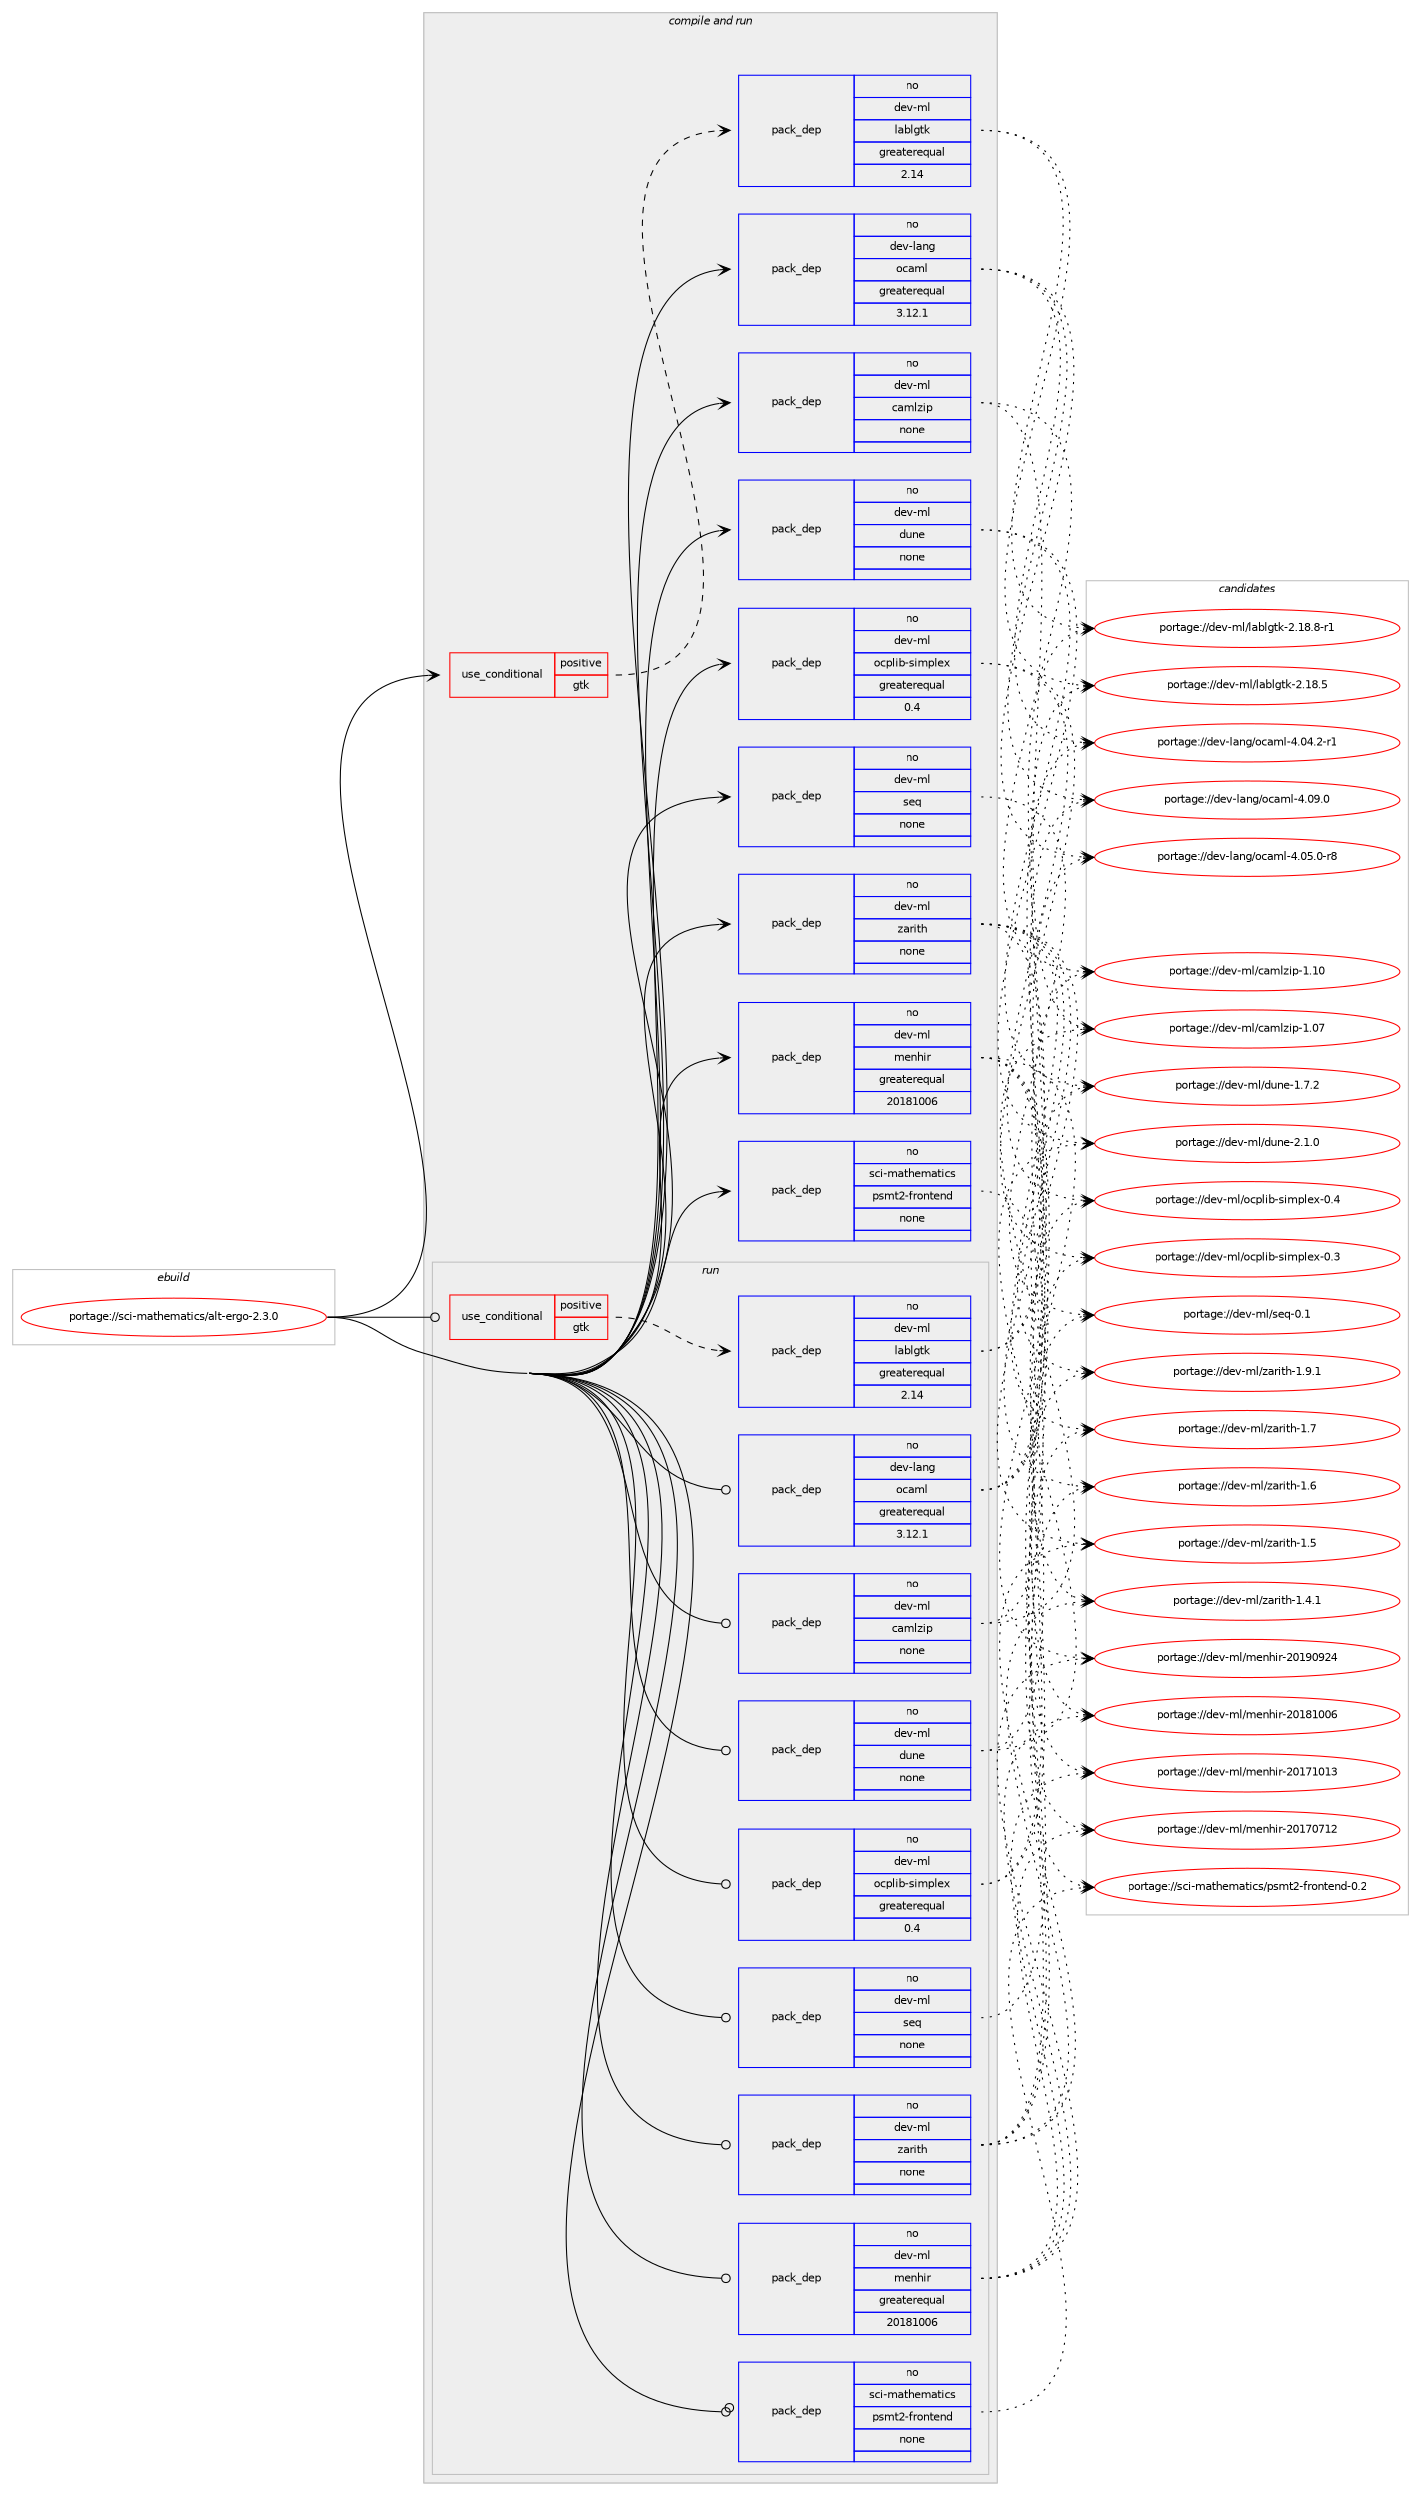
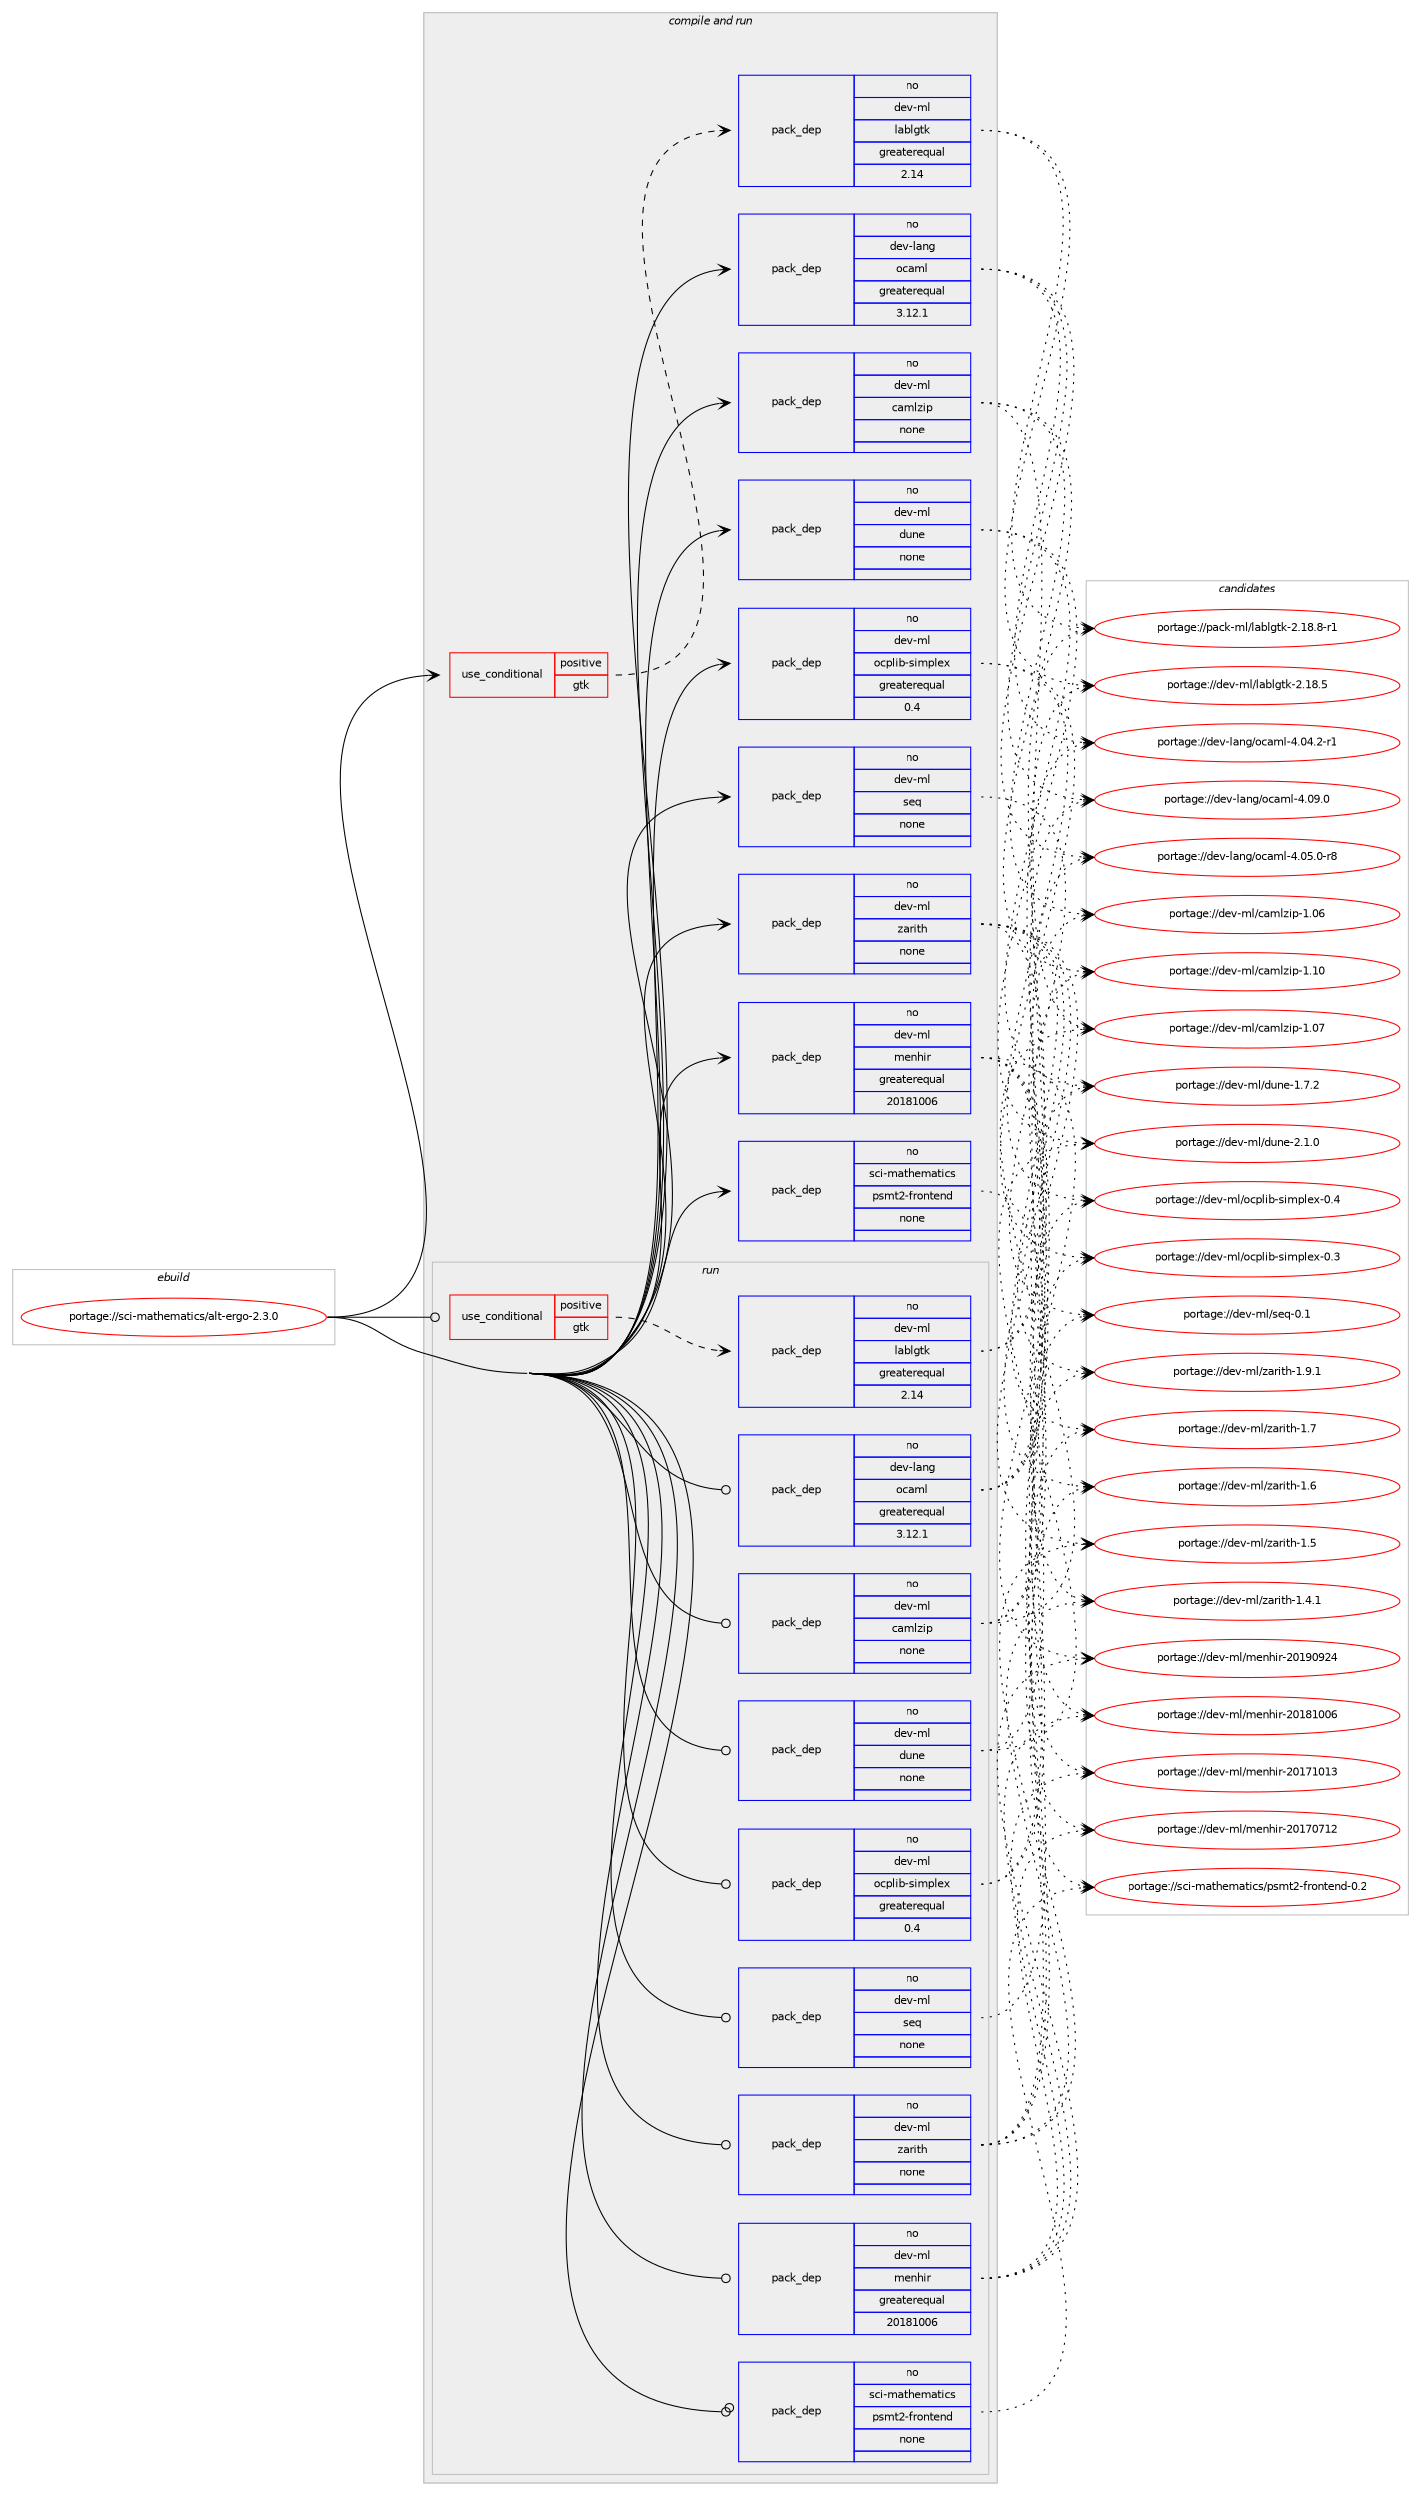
node "portage://dev-ml/lablgtk-2.18.8-r1": label "portage://dev-ml/lablgtk-2.18.8-r1" -> "portage://pack-ml/lablgtk-2.18.8-r1"
node "portage://dev-ml/camlzip-1.06": added
